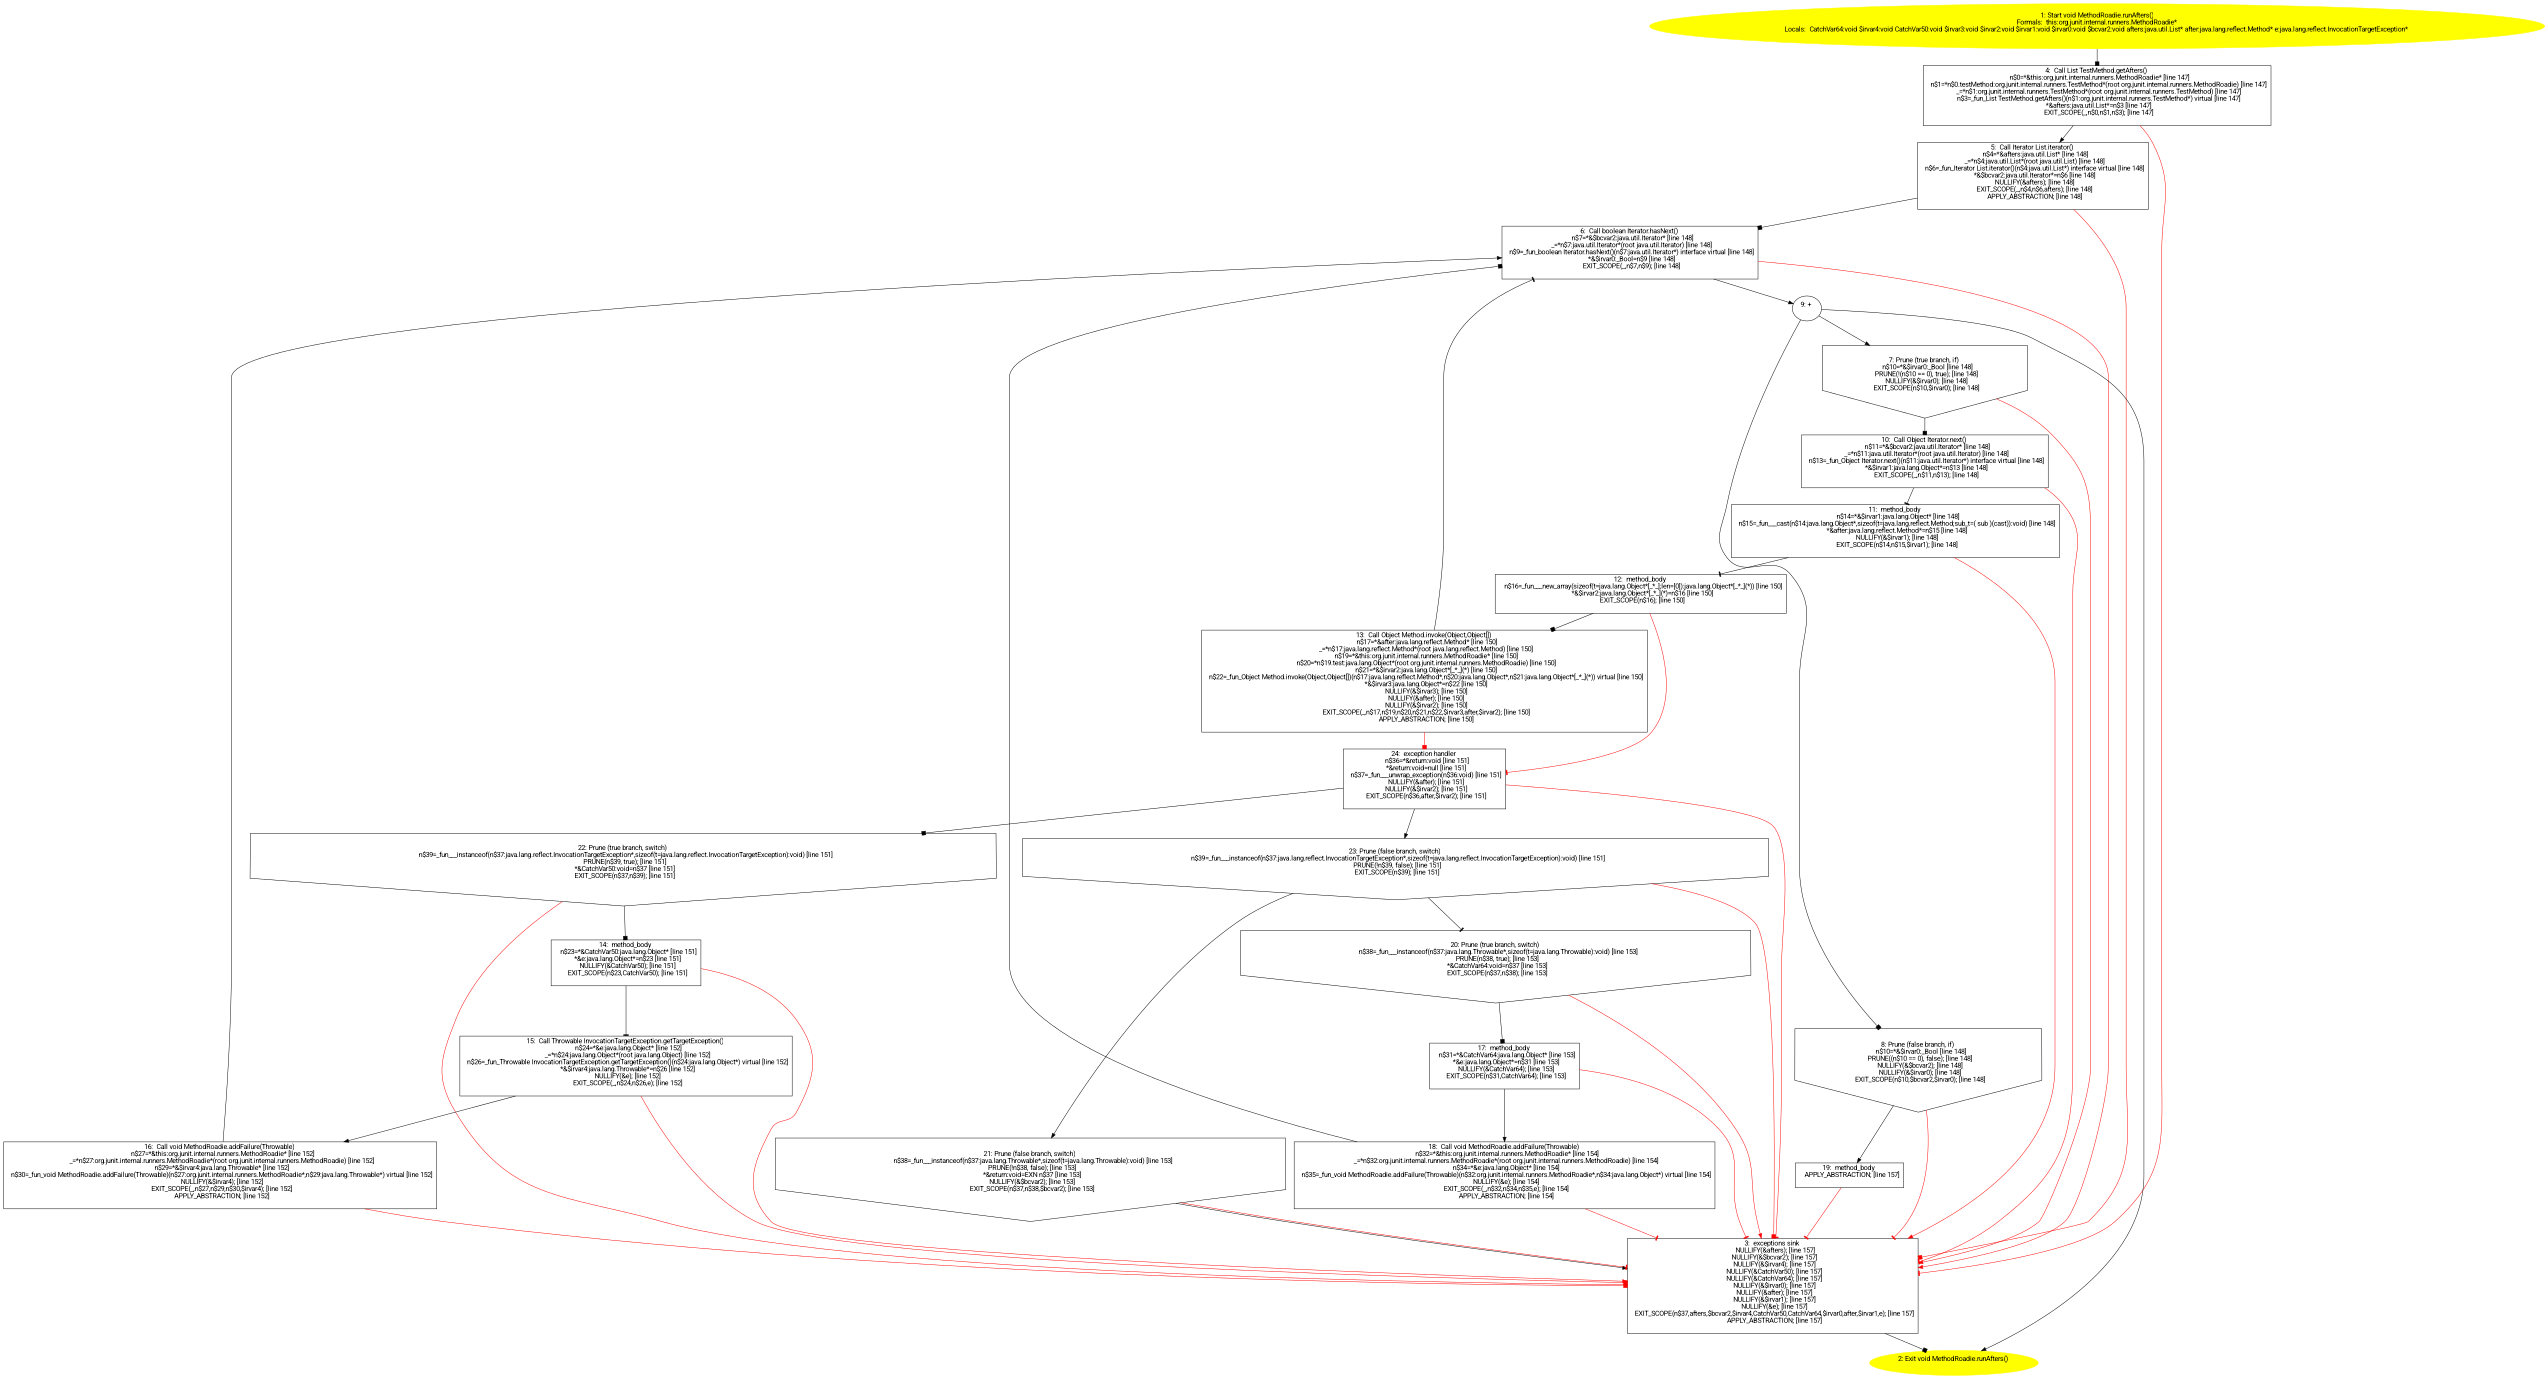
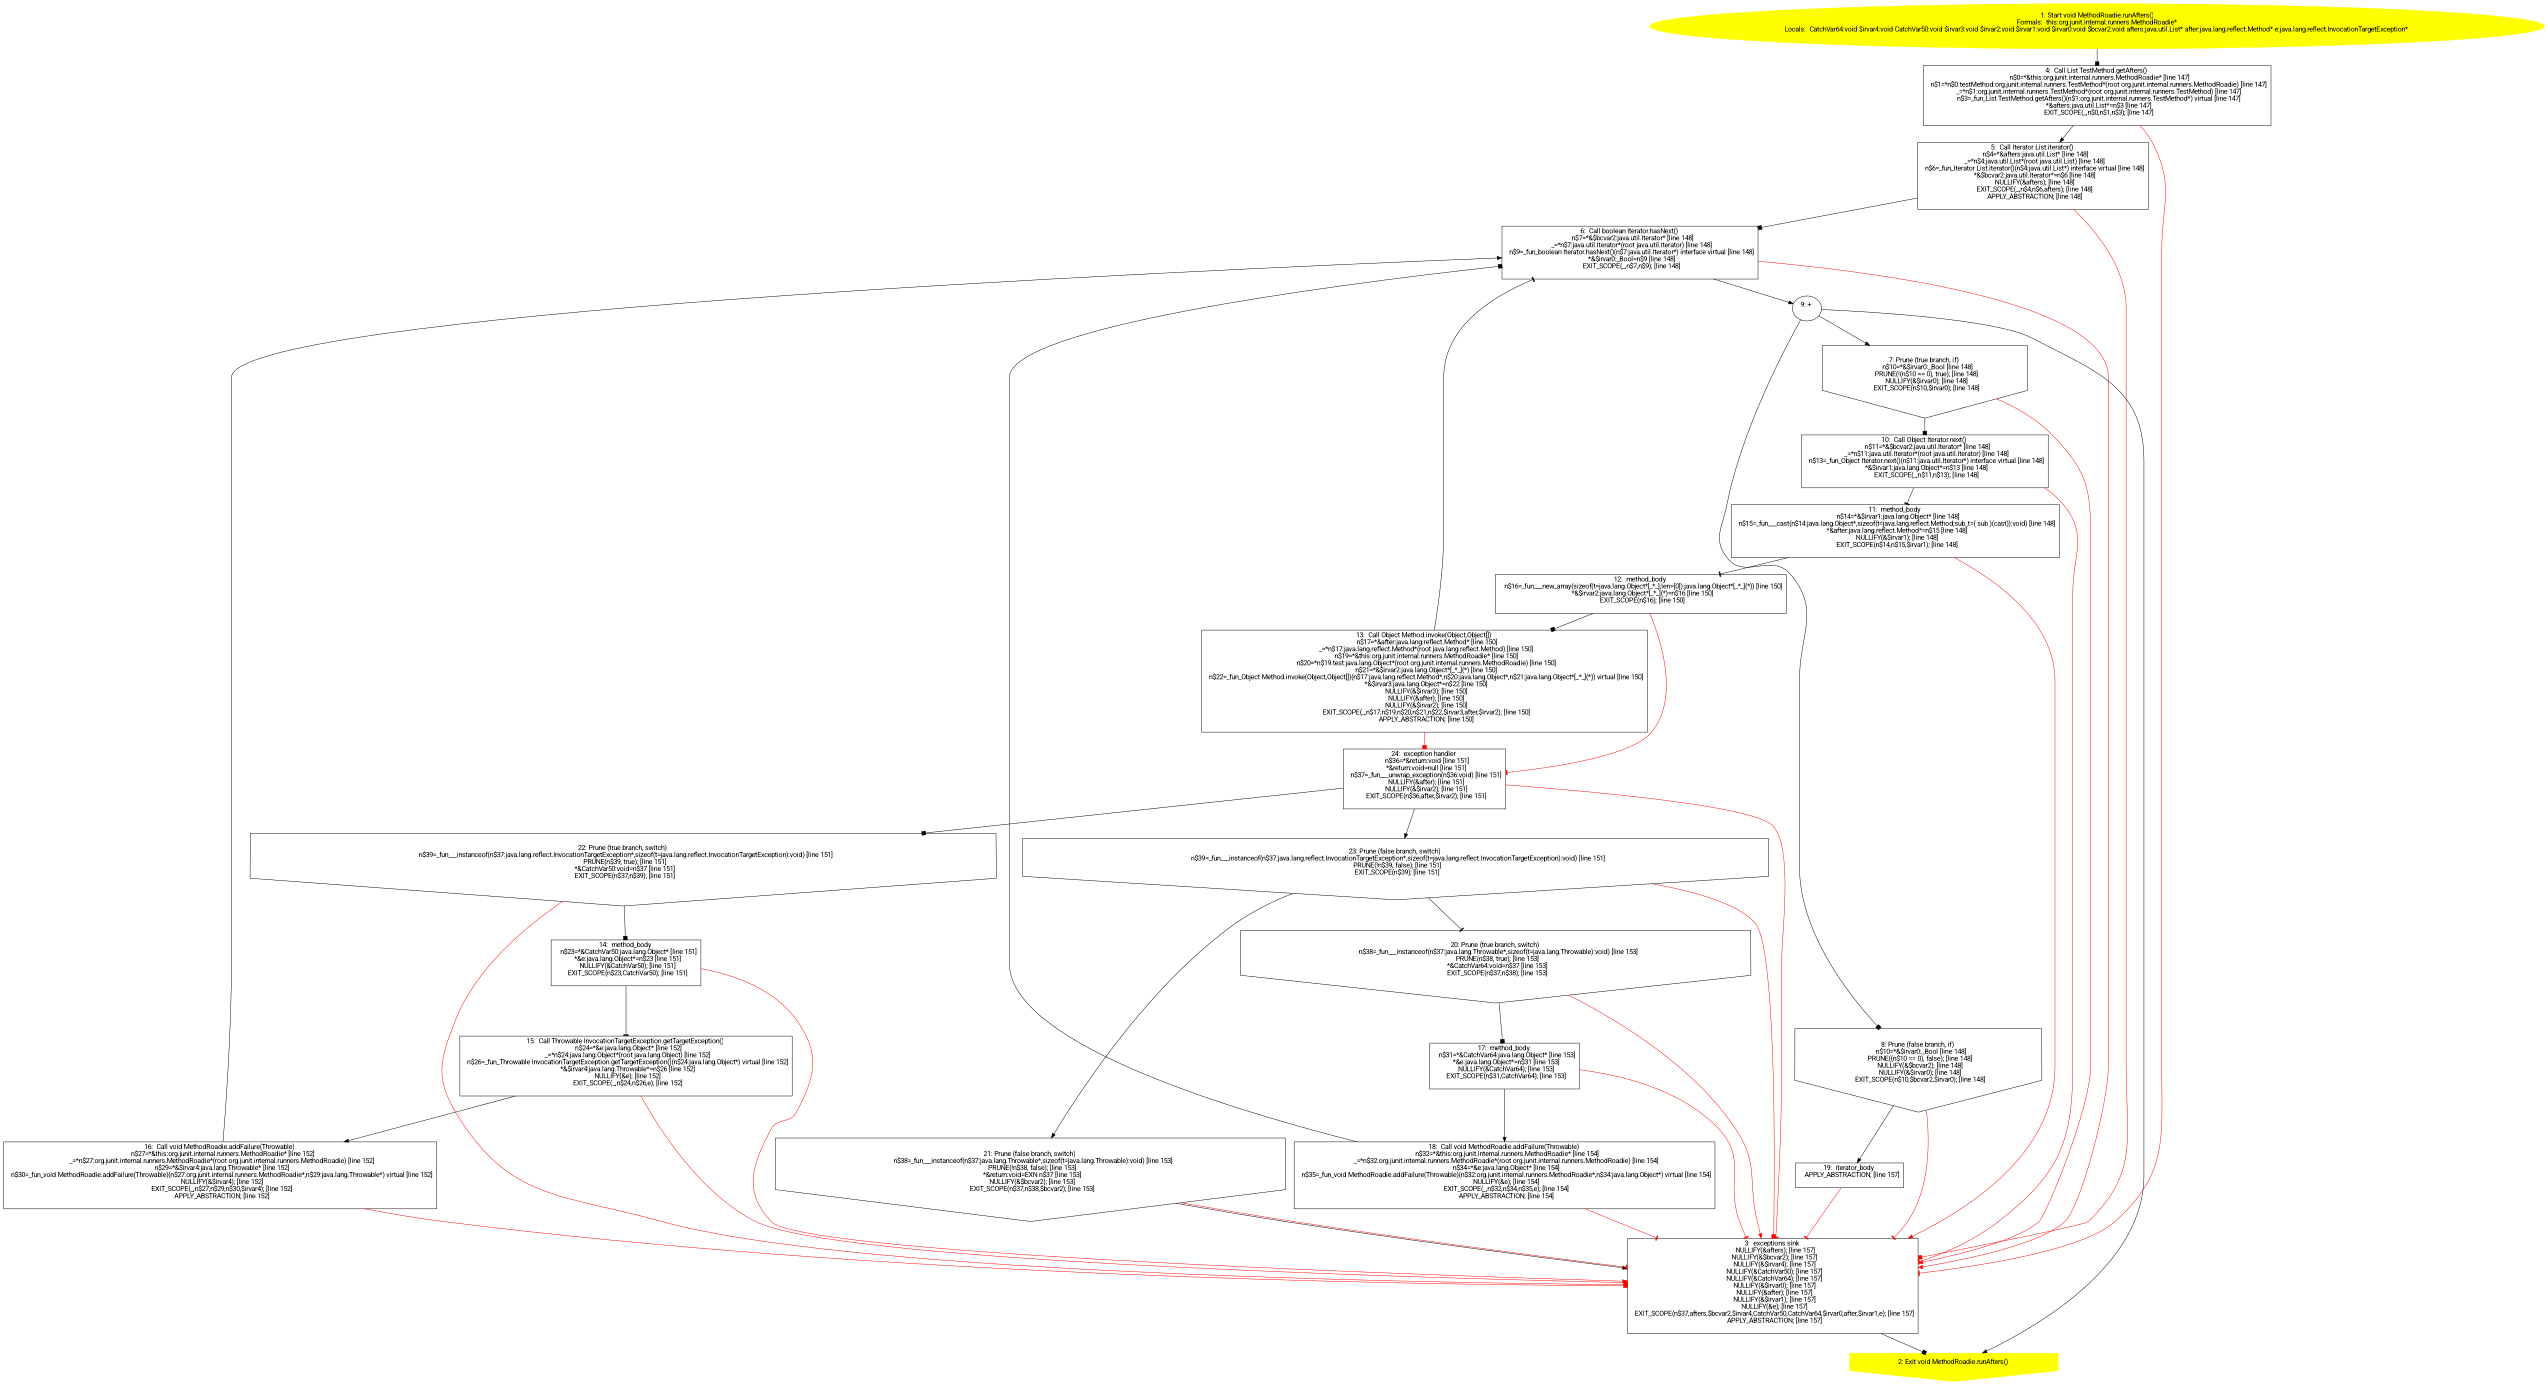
node "19:  method_body APPLY_ABSTRACTION; [line 157]": label "19:  method_body APPLY_ABSTRACTION; [line 157]" -> "19:  iterator_body APPLY_ABSTRACTION; [line 157]"
node "2: Exit void MethodRoadie.runAfters()": shape ellipse -> invhouse
